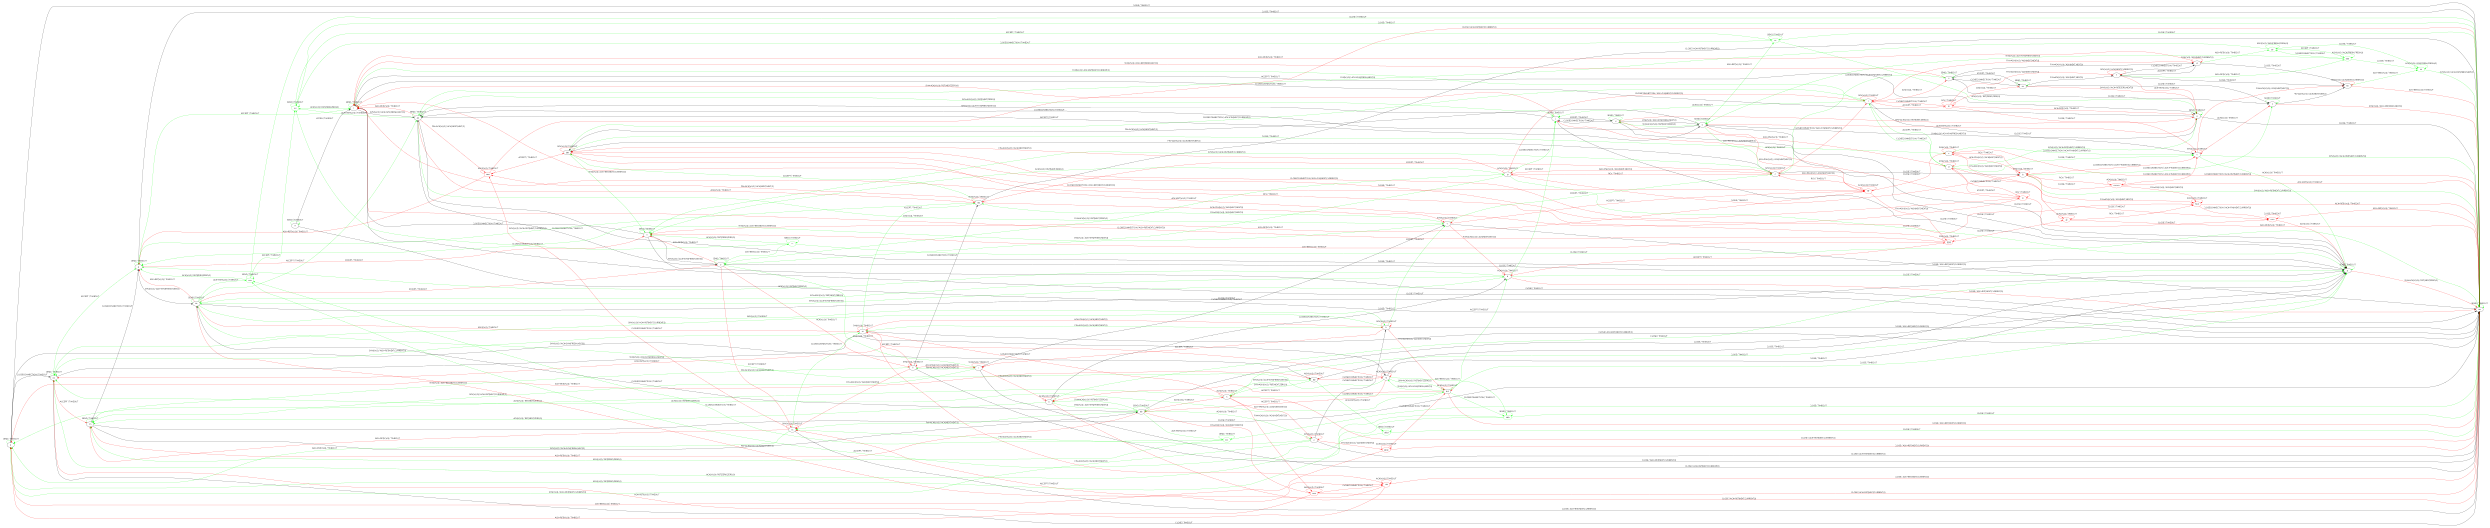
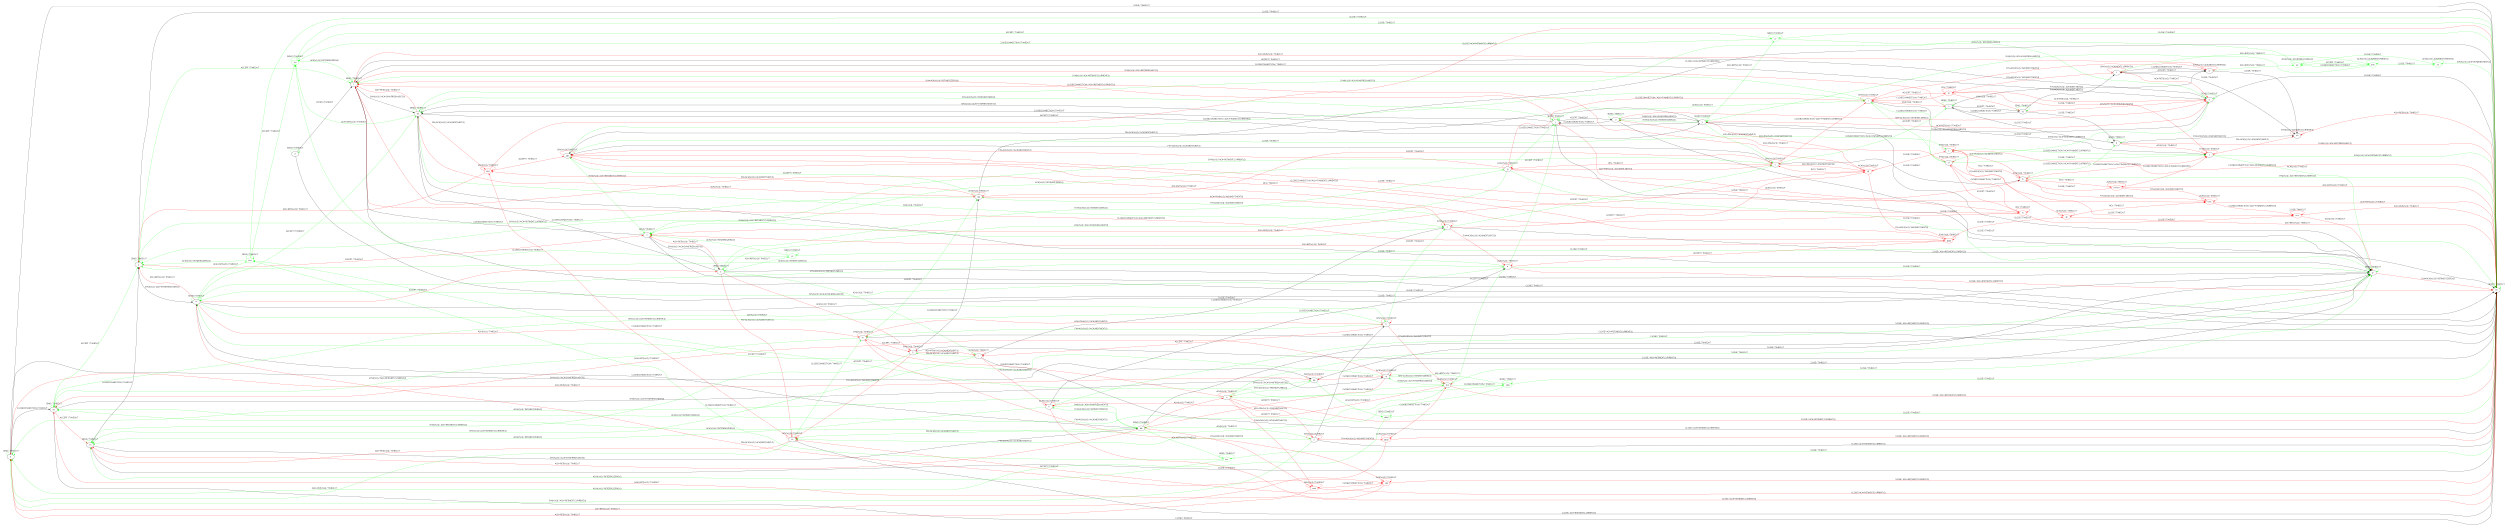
edge "hh" -> "zz": removed, label "ACK+RST(V,V,0) / TIMEOUT"
edge "v" -> "tt": reversed
